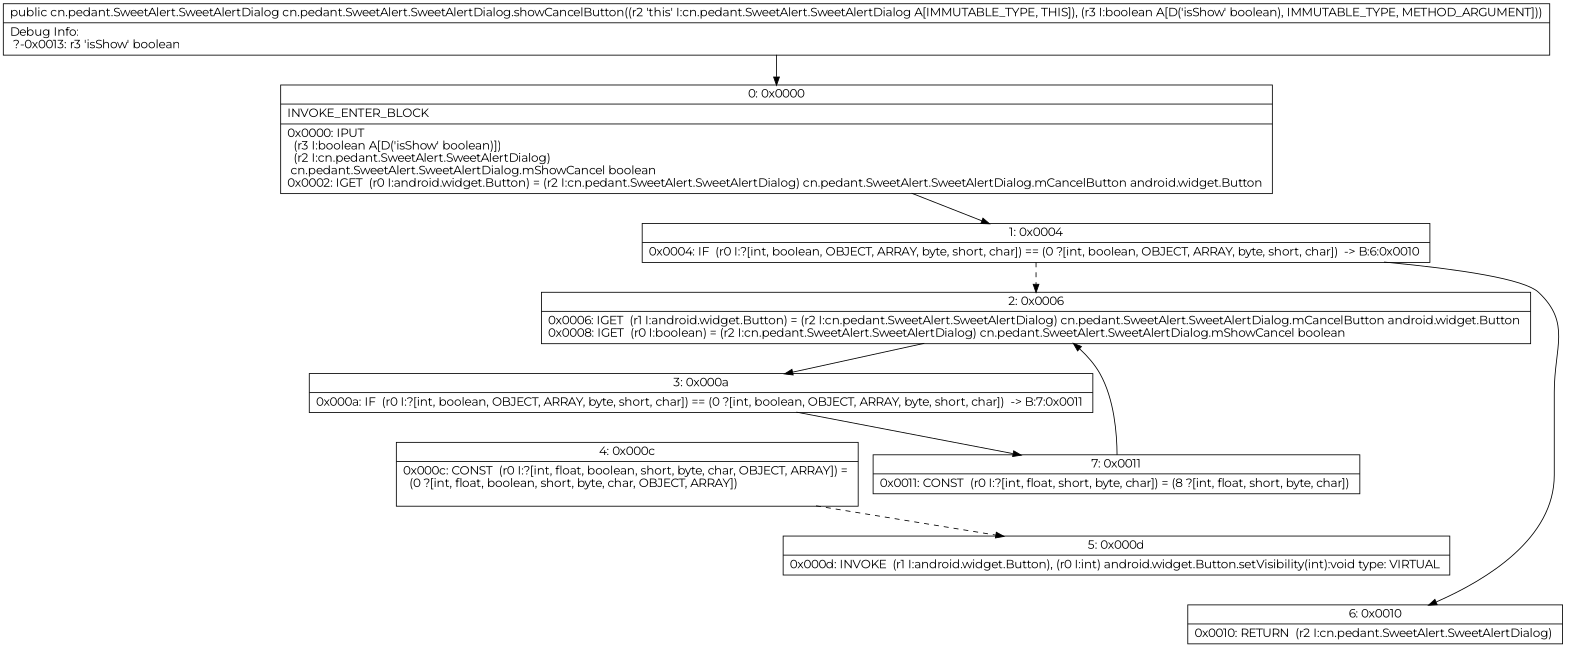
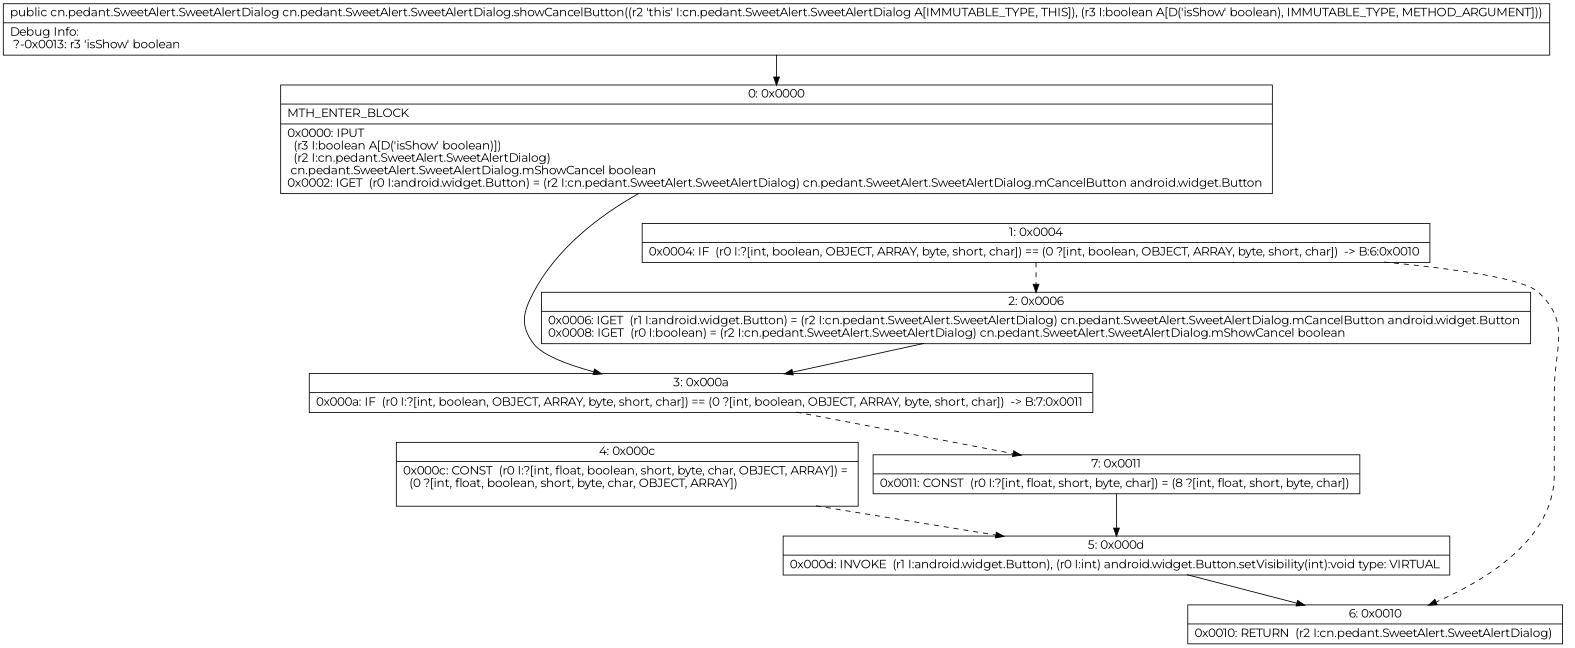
node "0: 0x0000": text "INVOKE_ENTER_BLOCK" -> "MTH_ENTER_BLOCK"
edge "0: 0x0000" -> "1: 0x0004": now "0: 0x0000" -> "3: 0x000a"
edge "1: 0x0004" -> "6: 0x0010": style solid -> dashed
edge "7: 0x0011" -> "2: 0x0006": now "7: 0x0011" -> "5: 0x000d"
edge "3: 0x000a" -> "7: 0x0011": style solid -> dashed
edge "5: 0x000d" -> "6: 0x0010": added
